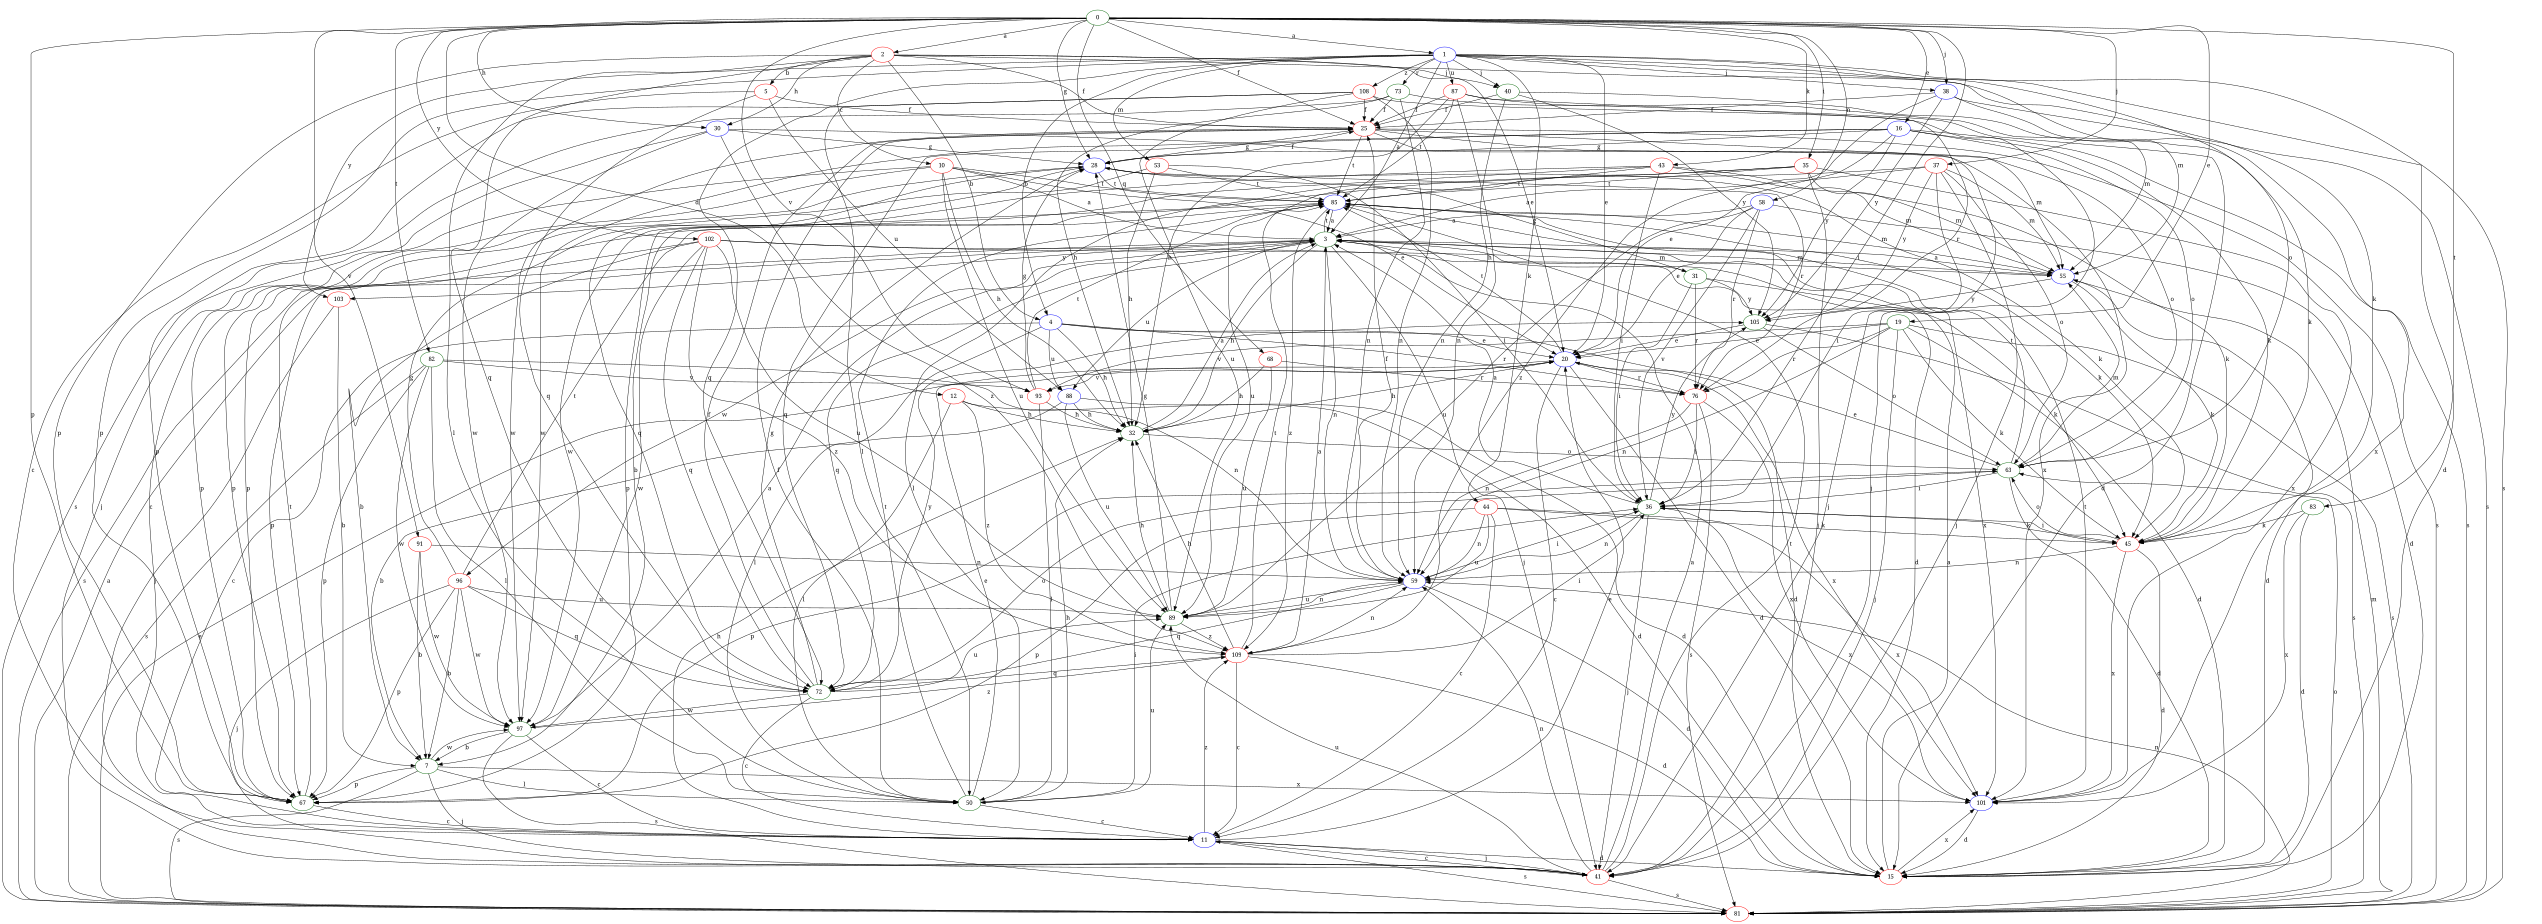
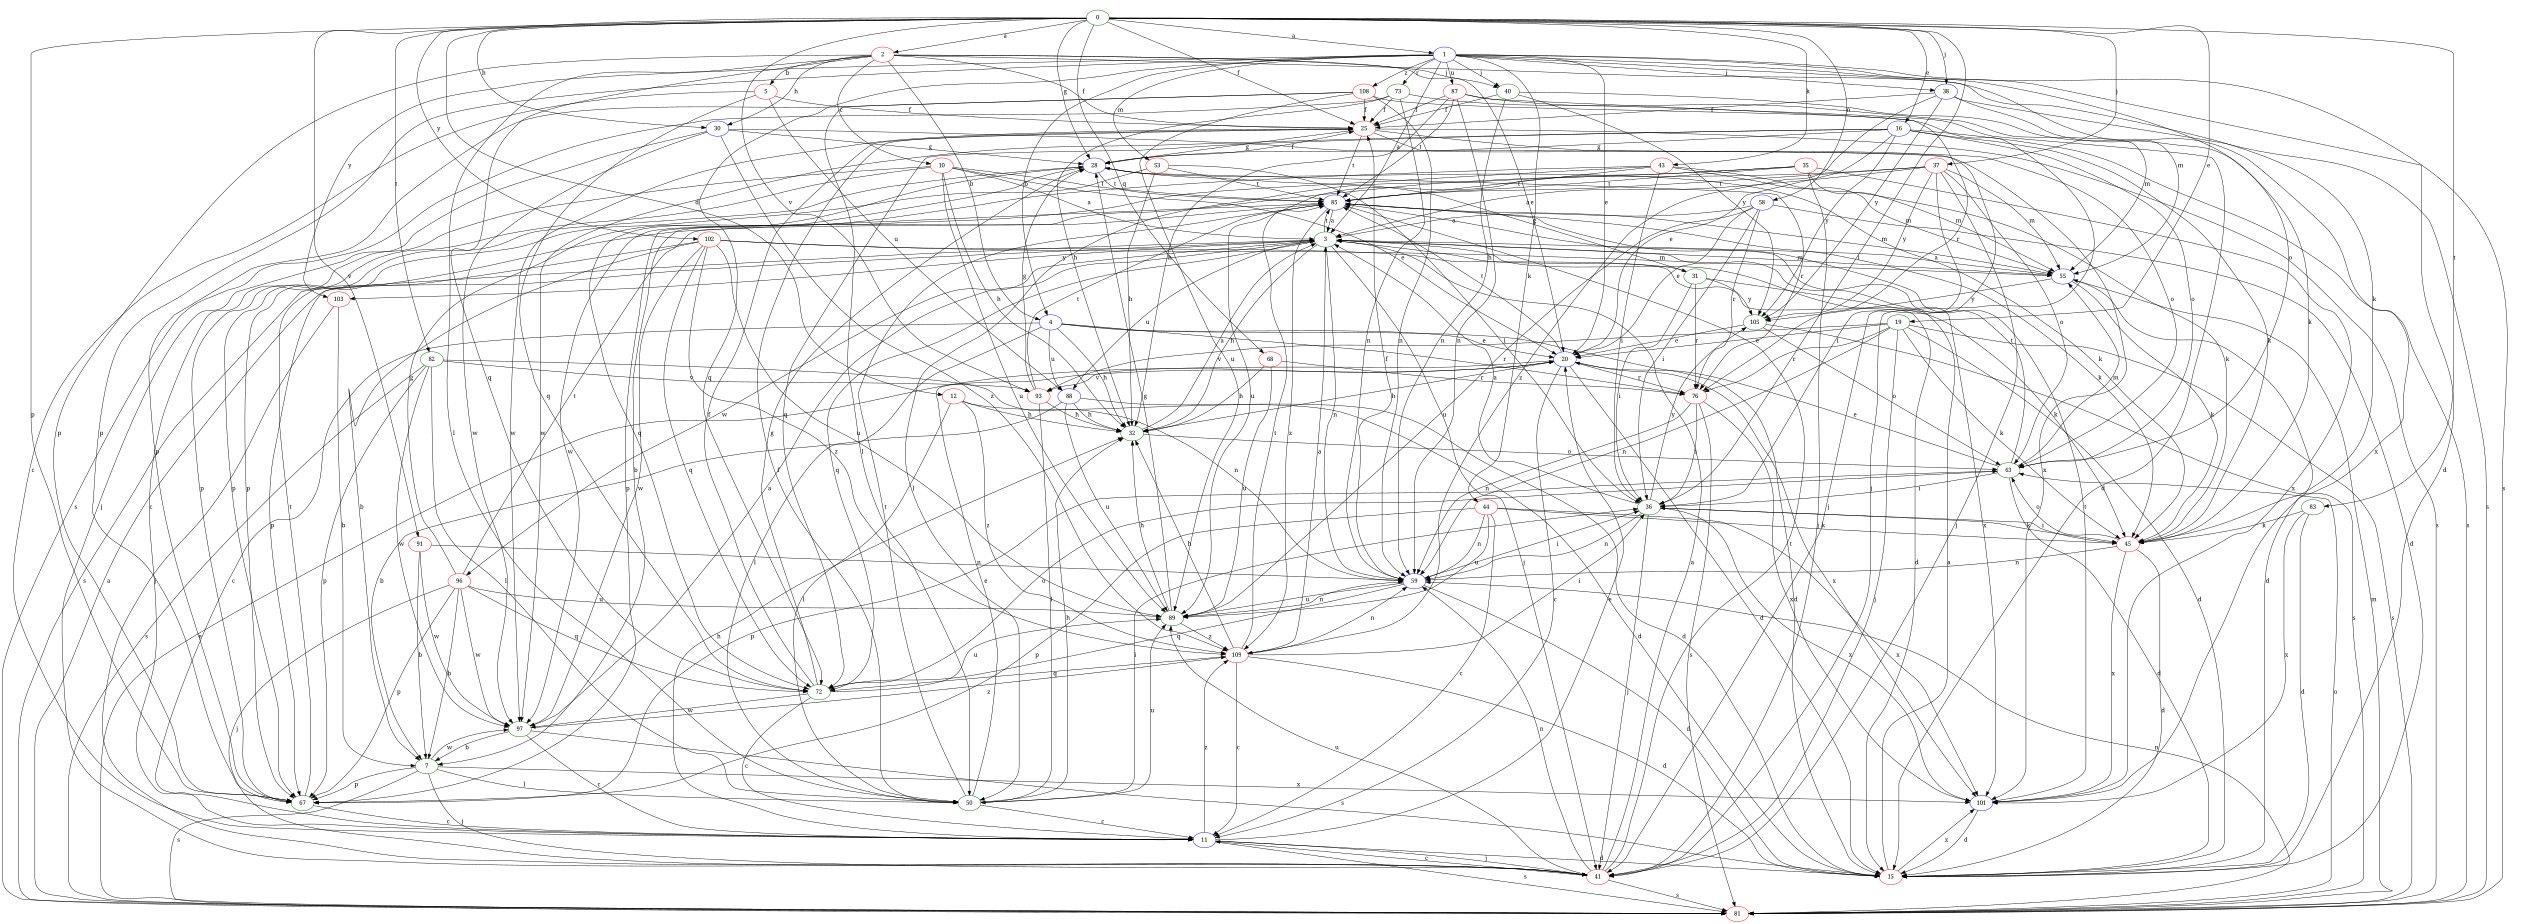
edge "0" -> "35": removed, label "i"
edge "25" -> "55": removed, label "m"
edge "37" -> "85": added, label "t"
edge "72" -> "105": removed, label "y"
edge "58" -> "36": label "v" -> "i"
edge "97" -> "81": now "97" -> "15"
